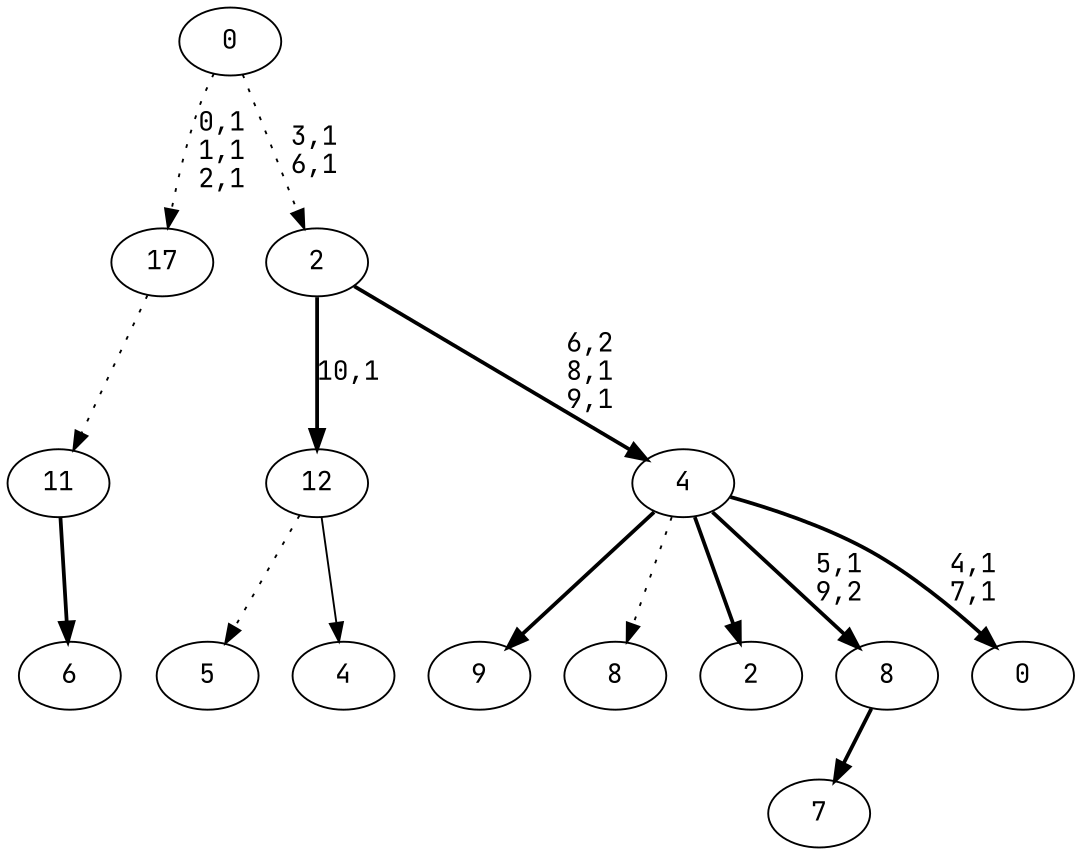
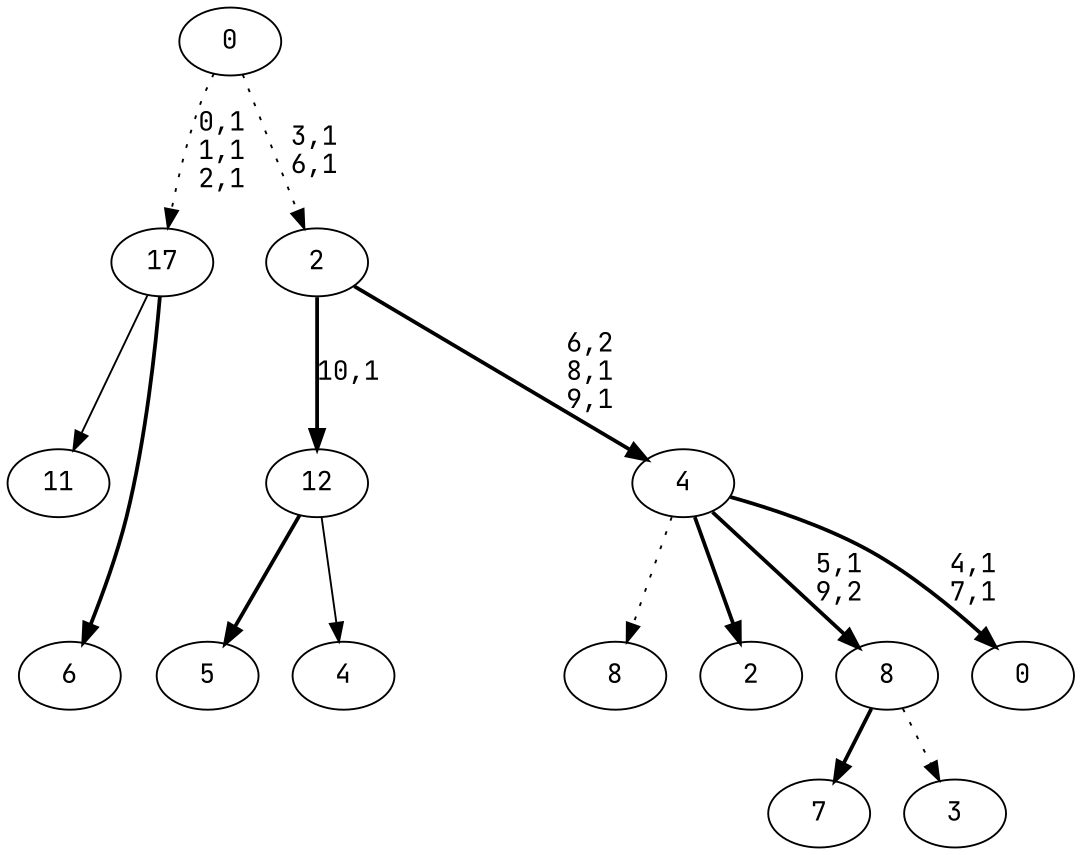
edge "17" -> "11": style dotted -> solid
edge "11" -> "6": now "17" -> "6"
edge "12" -> "5": style dotted -> bold
node "9": removed
node "3": added
